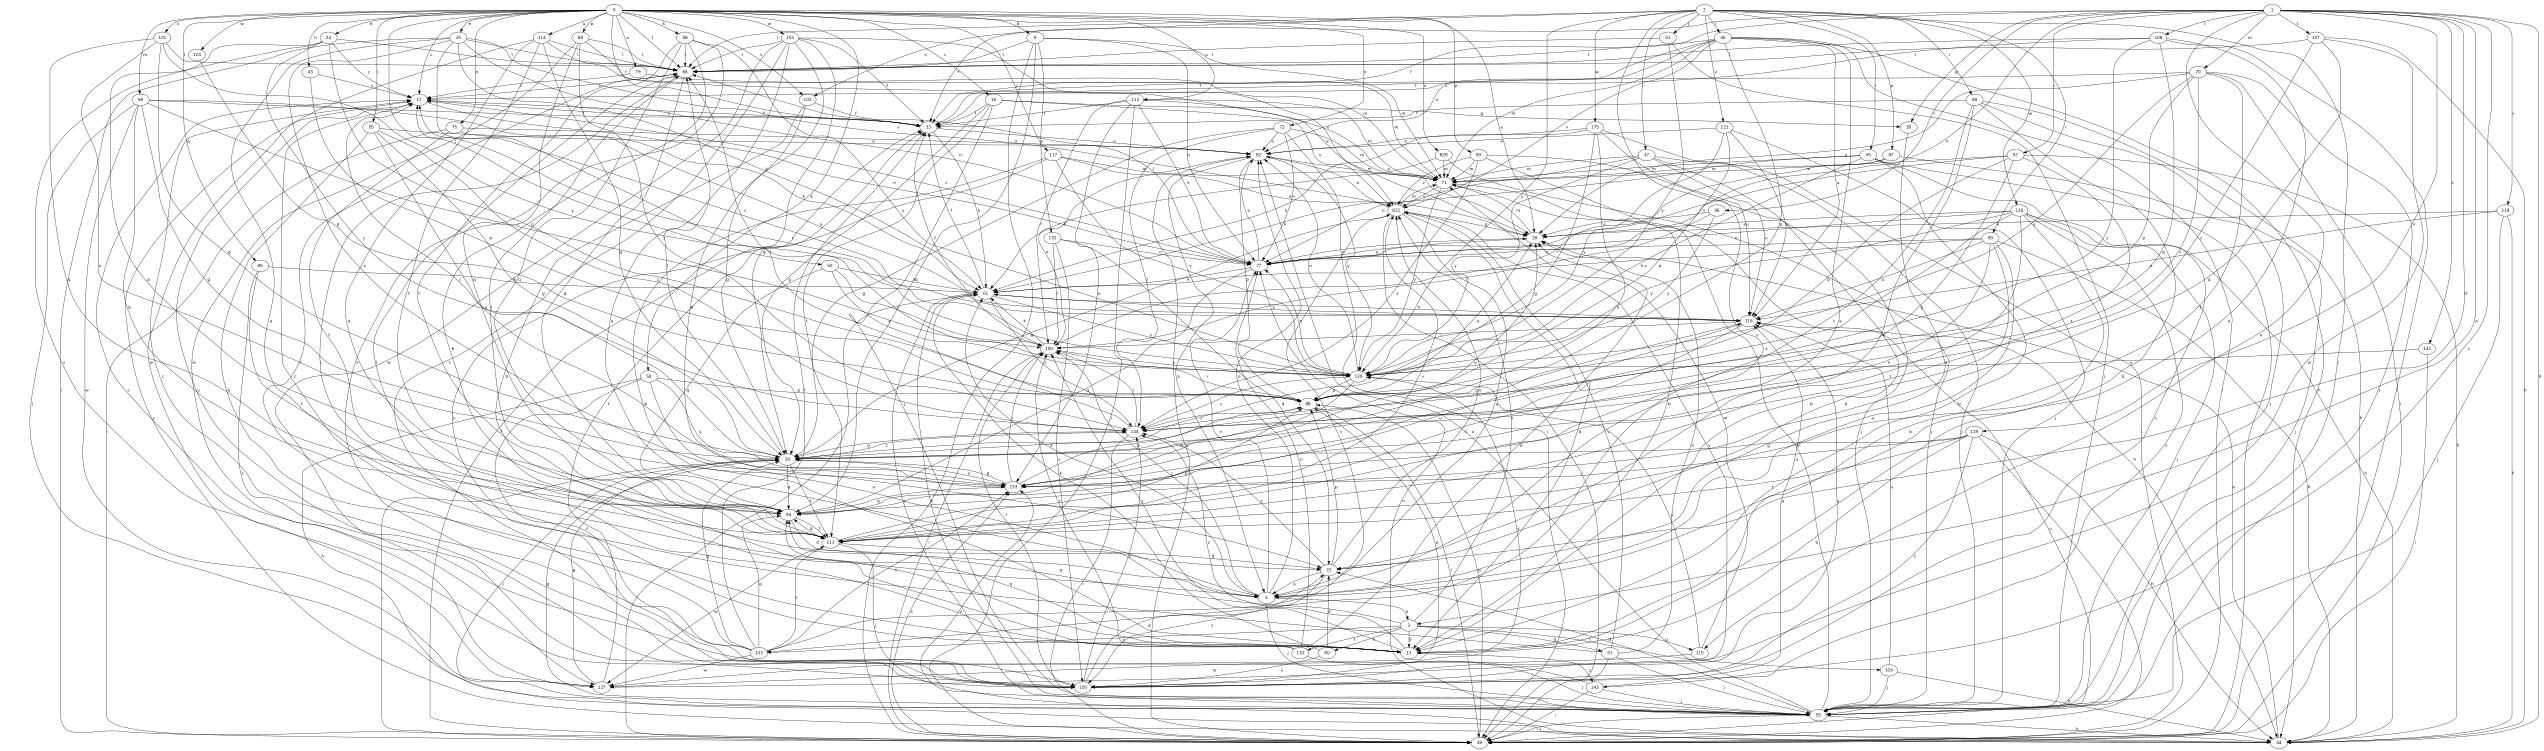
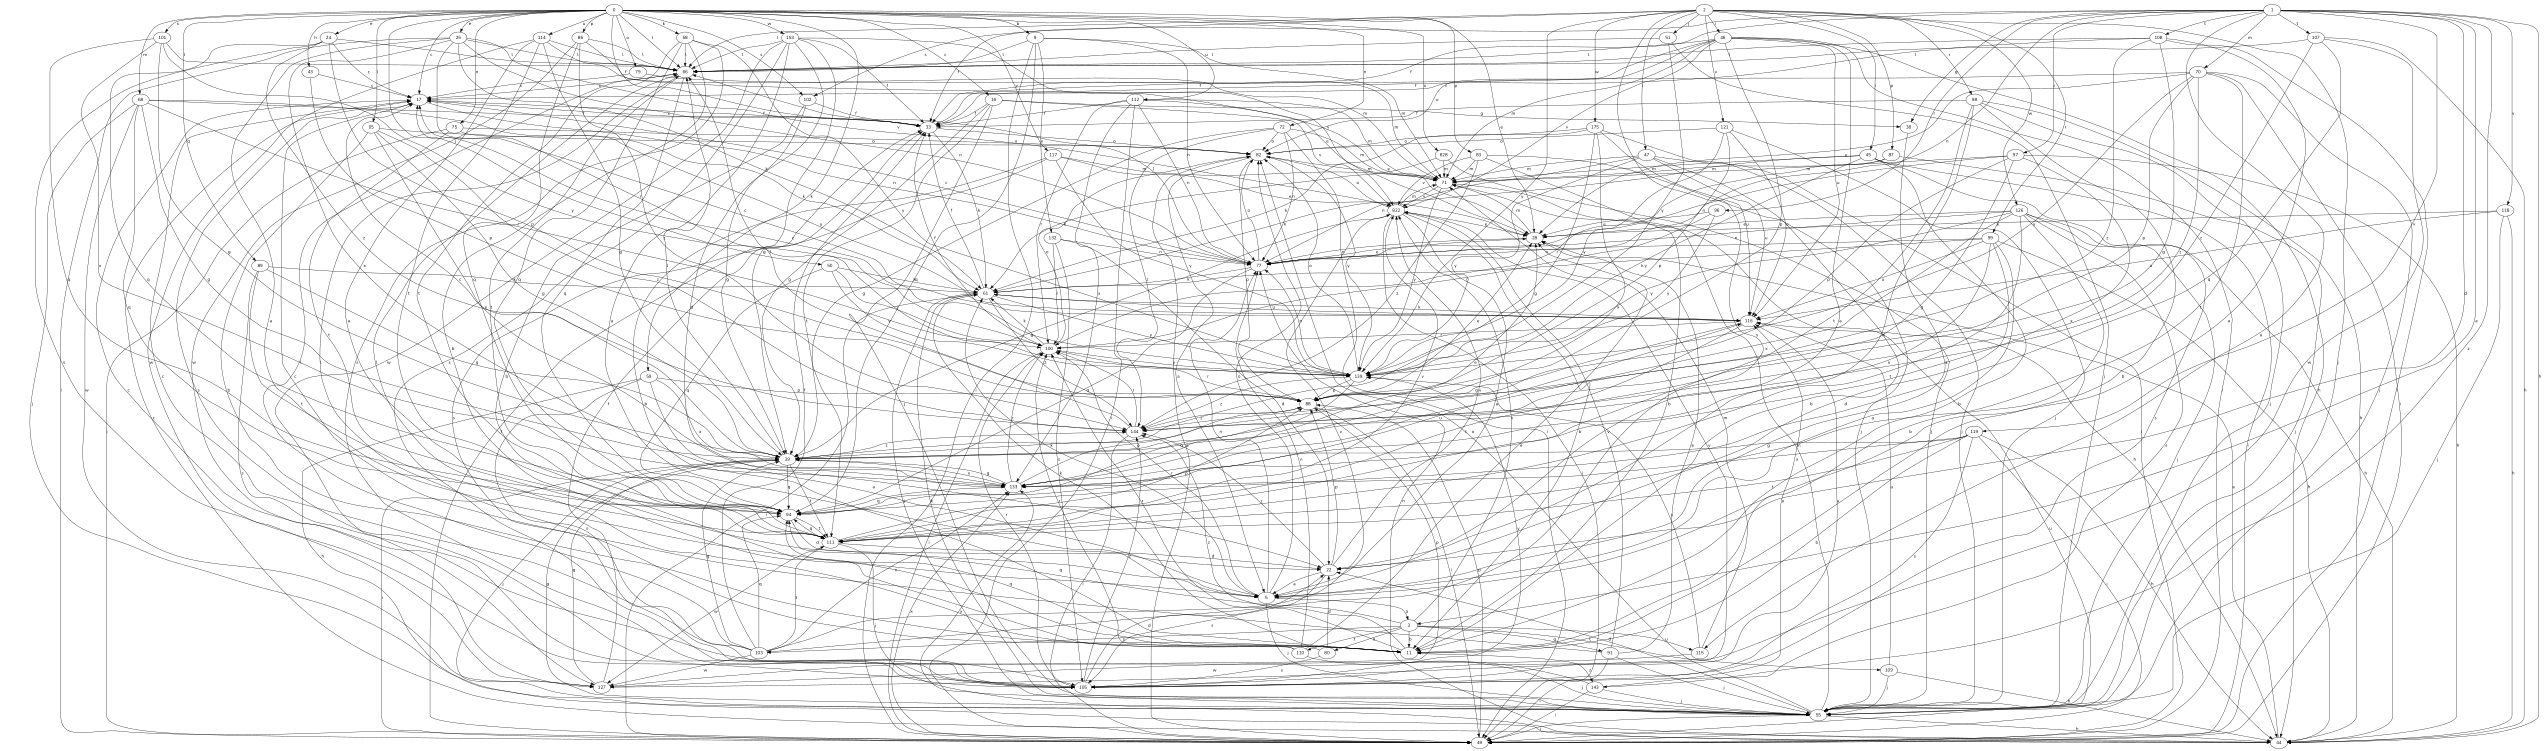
node "124": removed
node "141": removed
edge "144" -> "39": now "89" -> "39"
